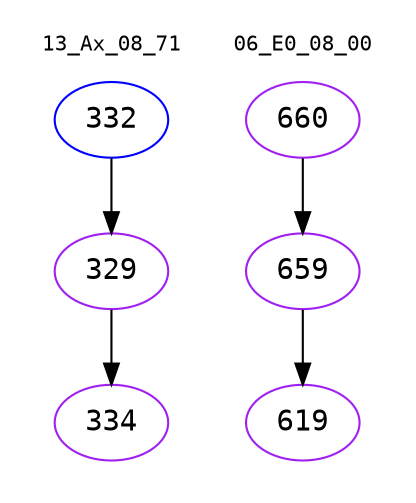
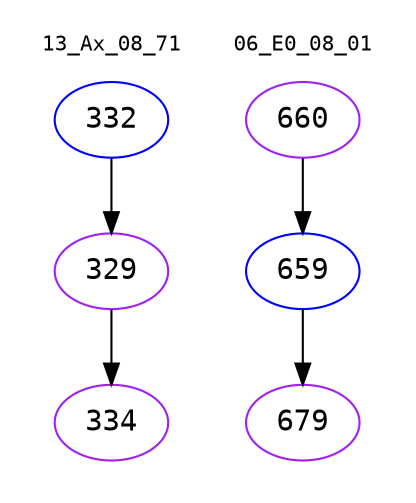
cluster "06_E0_08_00": label "06_E0_08_00" -> "06_E0_08_01"
node "659": color purple -> blue
node "619": label "619" -> "679"
